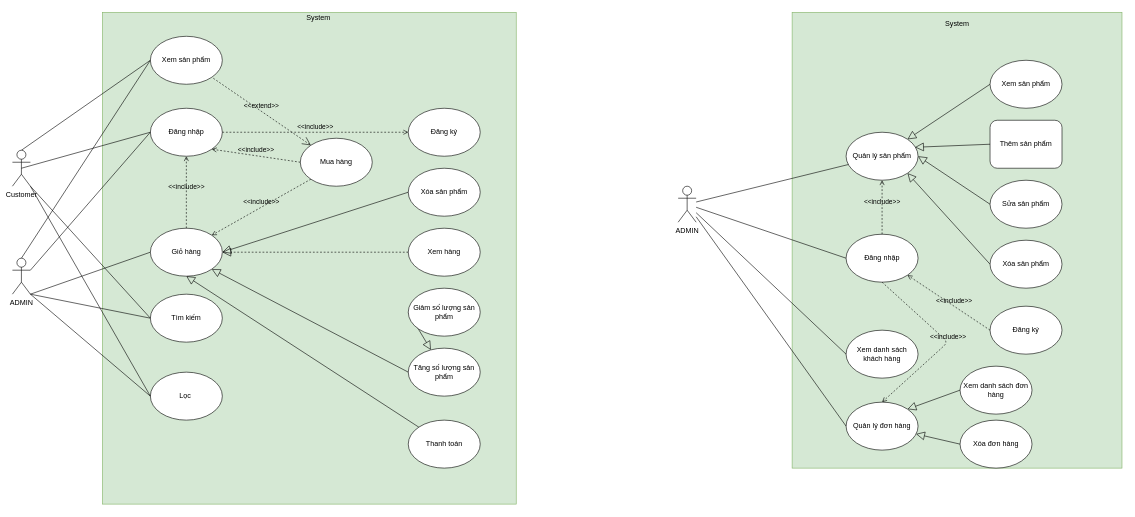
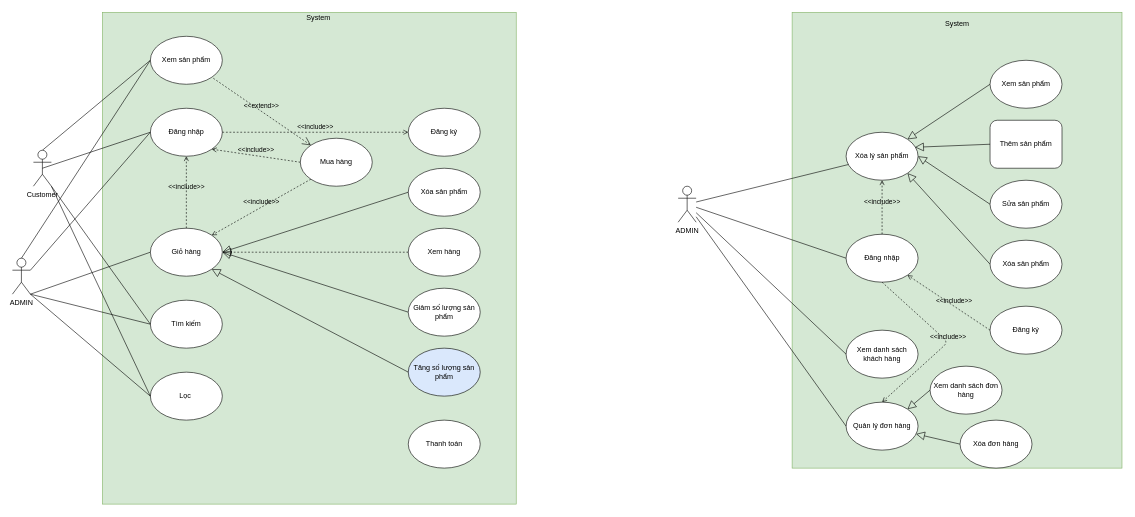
node "Quản lý sản phẩm": label "Quản lý sản phẩm" -> "Xóa lý sản phẩm"
node "Customer": moved (21, 168) -> (42, 168)
node "Tìm kiếm": moved (186, 318) -> (186, 324)
edge "Giảm số lượng sản phẩm" -> "Tăng số lượng sản phẩm": now "Giảm số lượng sản phẩm" -> "Giỏ hàng"
edge "Thanh toán" -> "Giỏ hàng": removed
node "Tăng số lượng sản phẩm": fillcolor #ffffff -> #dae8fc
node "Xem danh sách đơn hàng": moved (996, 390) -> (966, 390)
